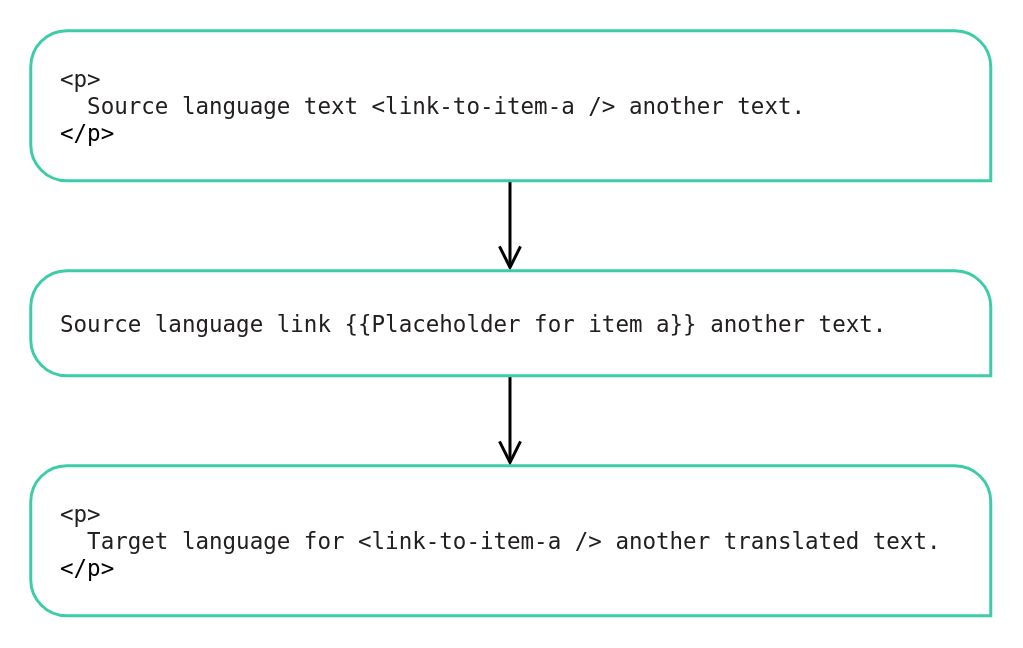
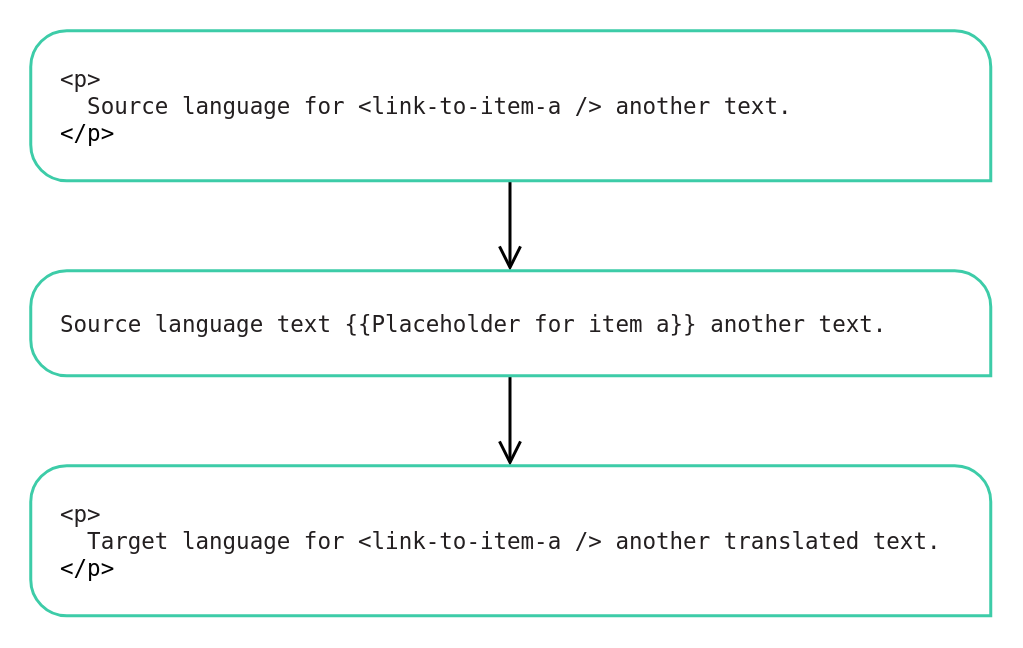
node "<p> Source language text <link-to-item-a /> another text.</p>": label "<p> Source language text <link-to-item-a /> another text.</p>" -> "<p> Source language for <link-to-item-a /> another text.</p>"
node "Source language link {{Placeholder for item a}} another text.": label "Source language link {{Placeholder for item a}} another text." -> "Source language text {{Placeholder for item a}} another text."
